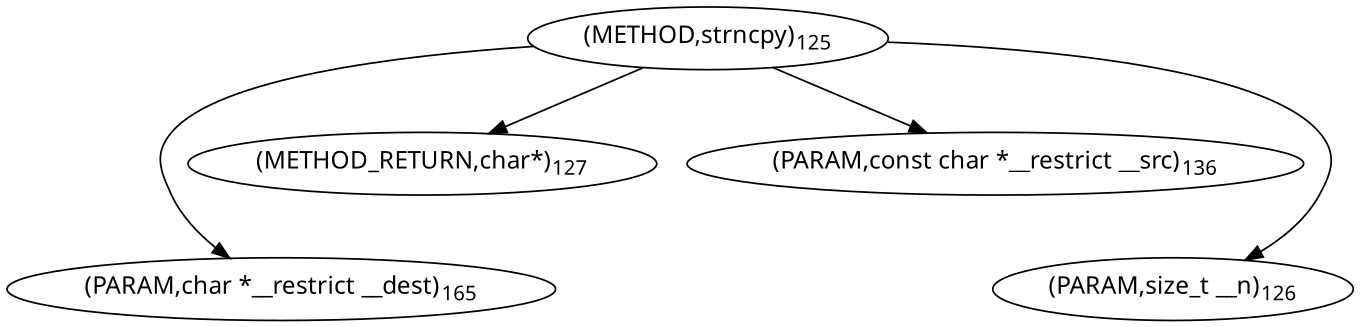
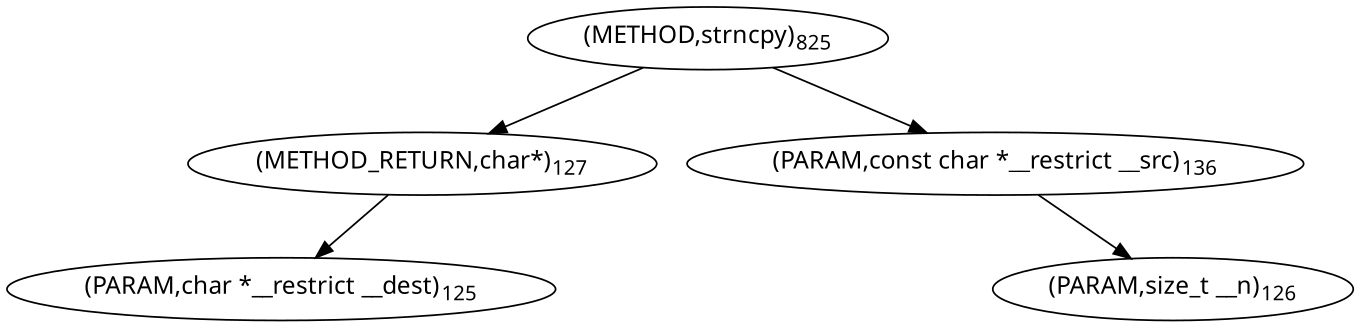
node "(METHOD,strncpy)": text "125" -> "825"
edge "(METHOD,strncpy)" -> "(PARAM,size_t __n)": now "(PARAM,const char *__restrict __src)" -> "(PARAM,size_t __n)"
edge "(METHOD,strncpy)" -> "(PARAM,char *__restrict __dest)": now "(METHOD_RETURN,char*)" -> "(PARAM,char *__restrict __dest)"
node "(PARAM,char *__restrict __dest)": text "165" -> "125"
